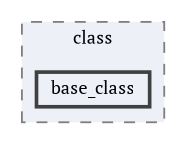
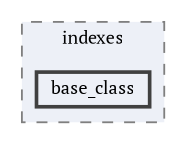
cluster "class": label "class" -> "indexes"
